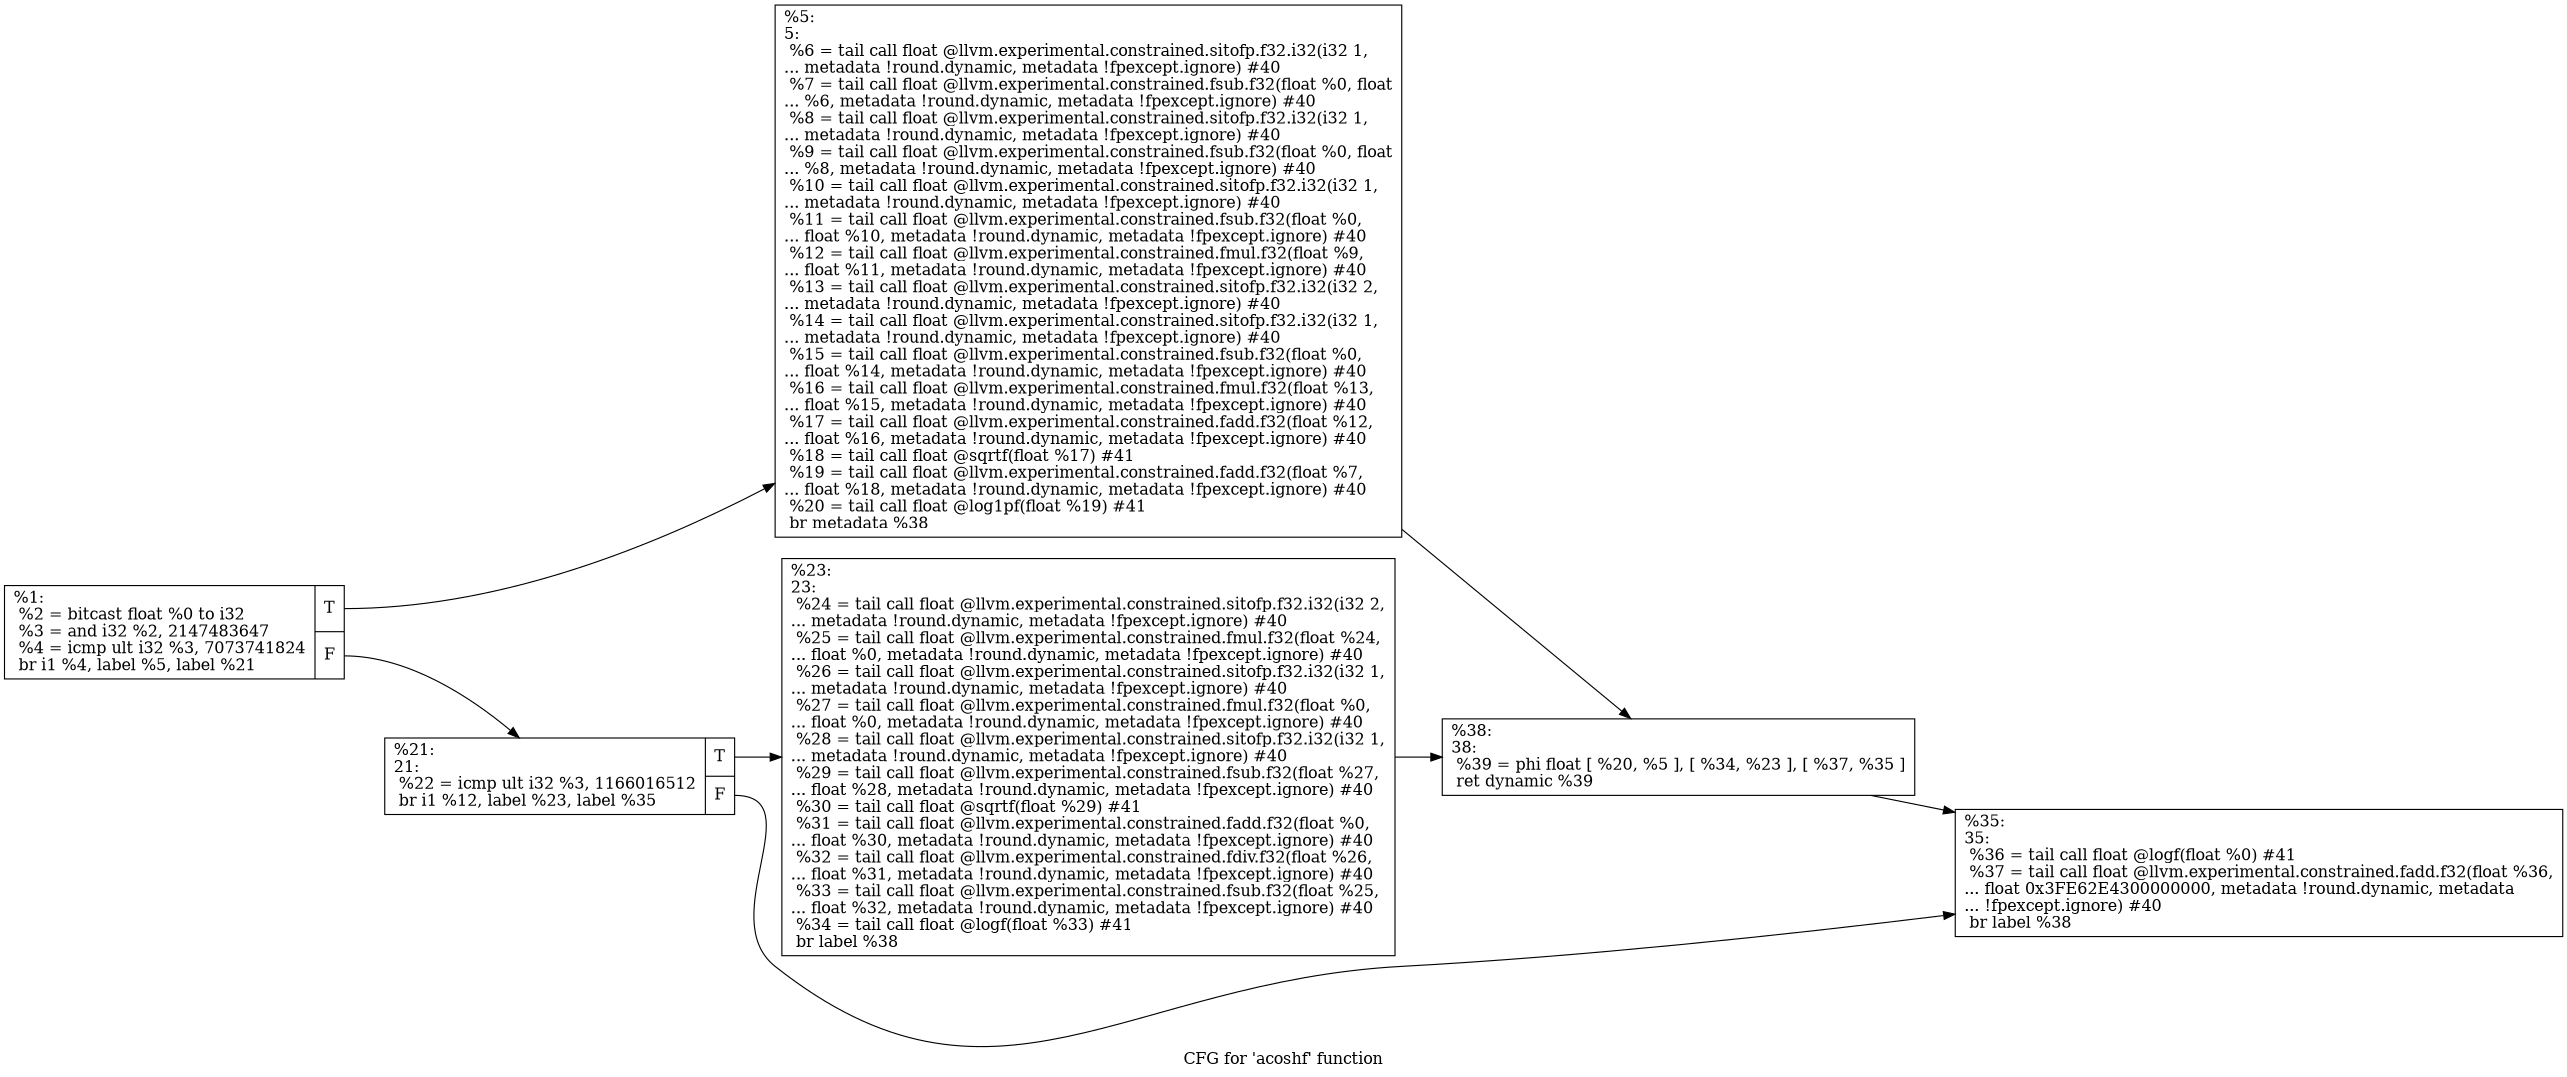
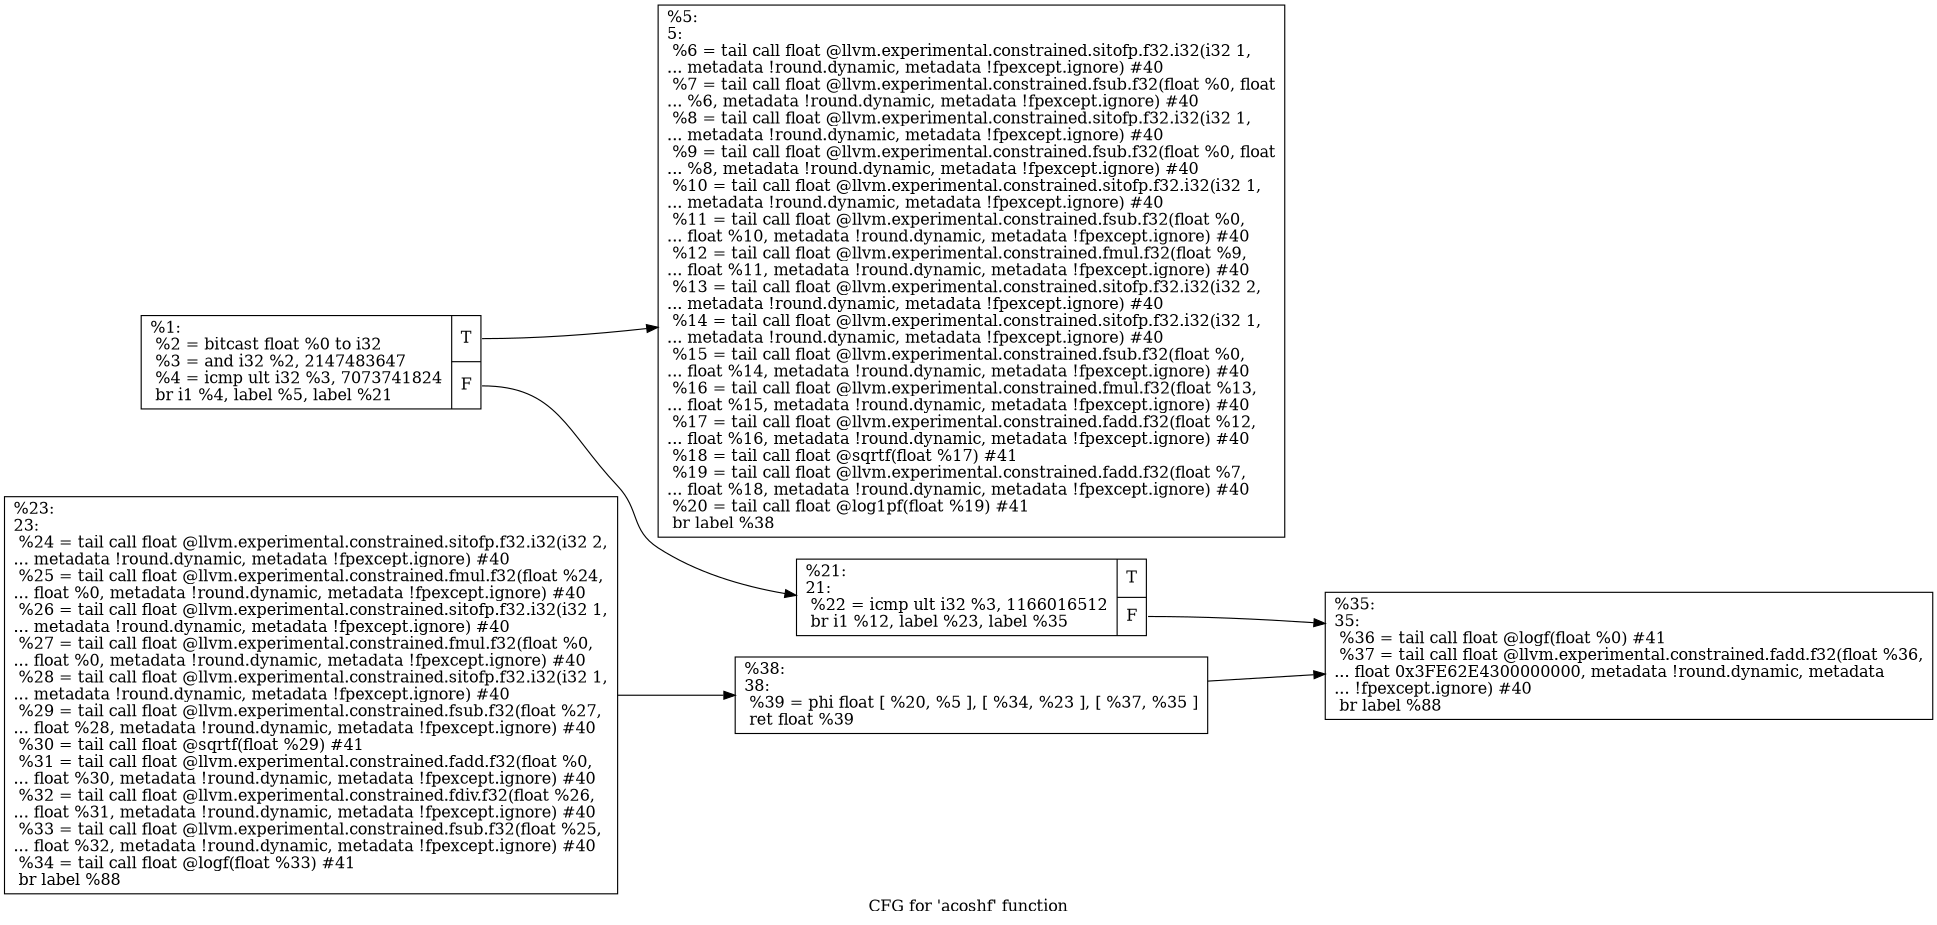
node "%5:": text "br metadata %38" -> "br label %38"
edge "%5:" -> "%38:": removed
edge "%21:" -> "%23:": removed
node "%38:": text "ret dynamic %39" -> "ret float %39"
node "%35:": text "br label %38" -> "br label %88"
node "%23:": text "br label %38" -> "br label %88"
